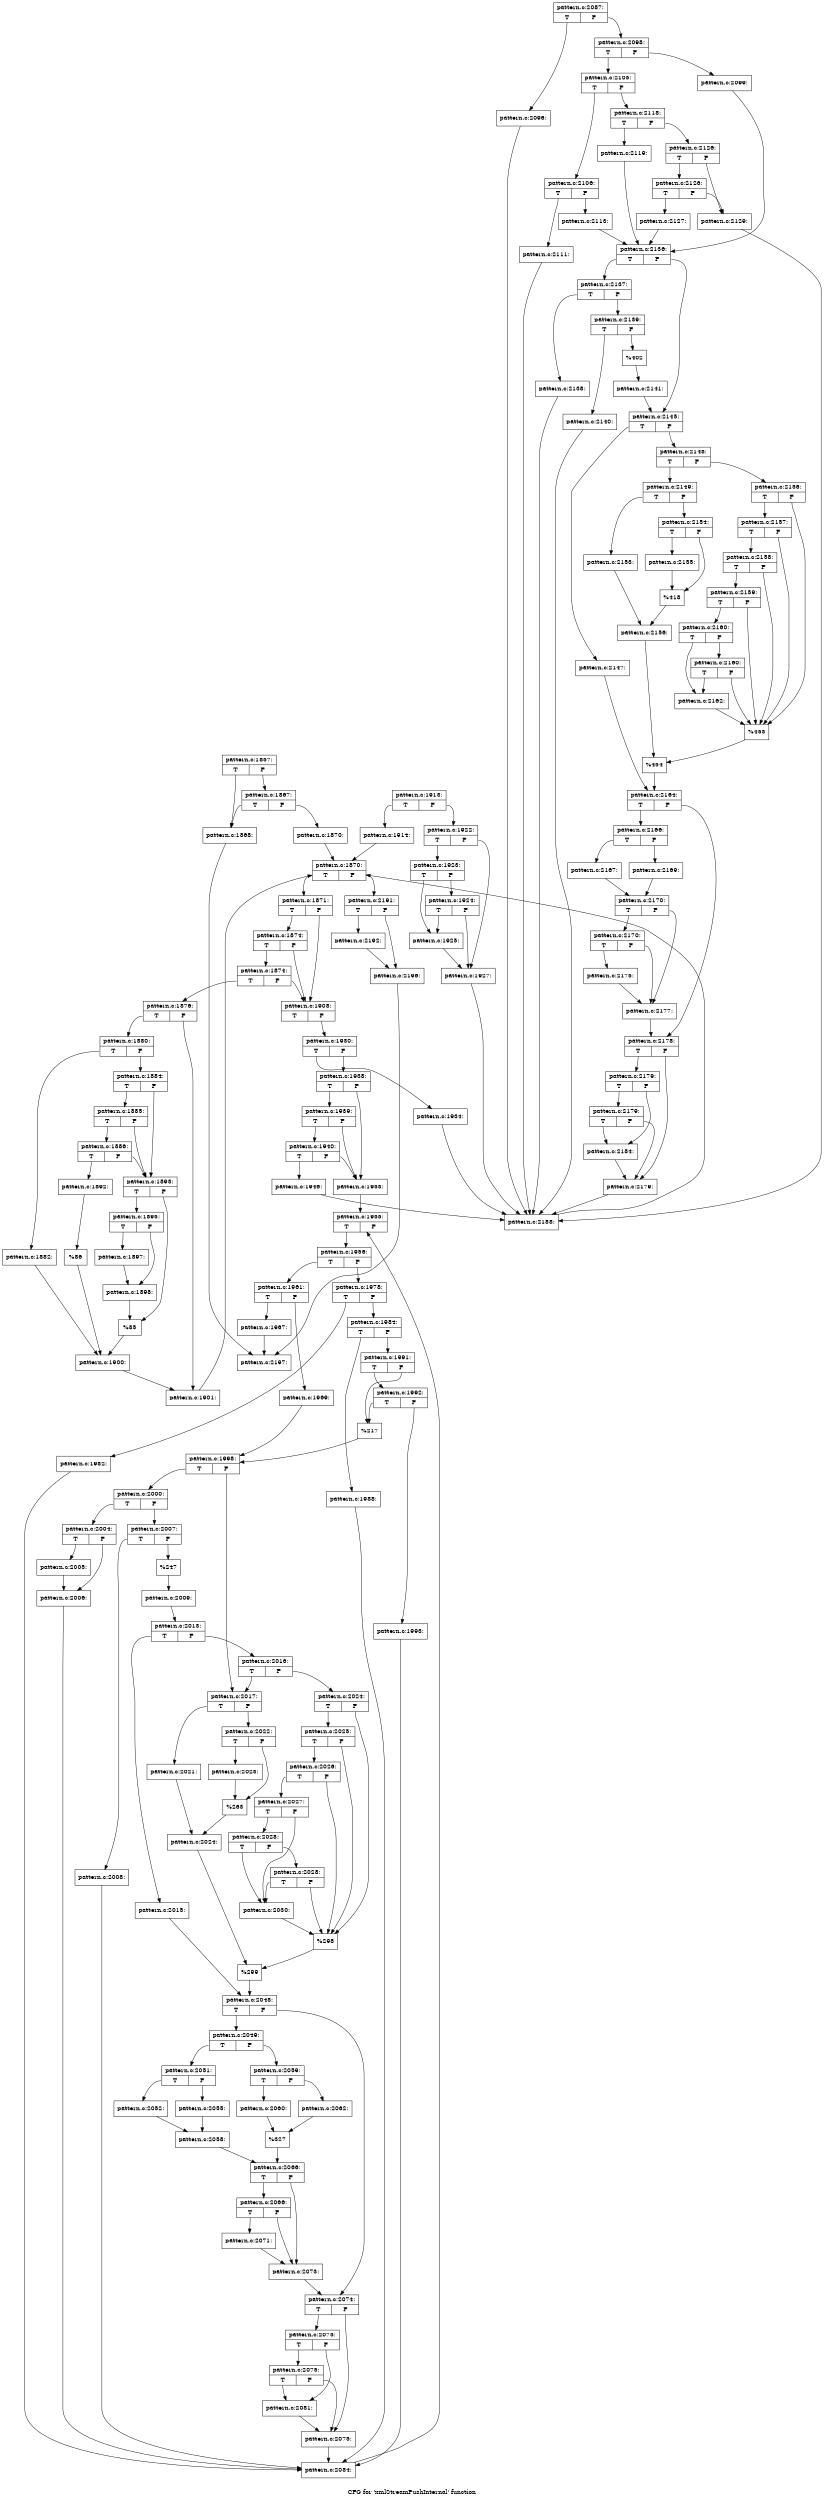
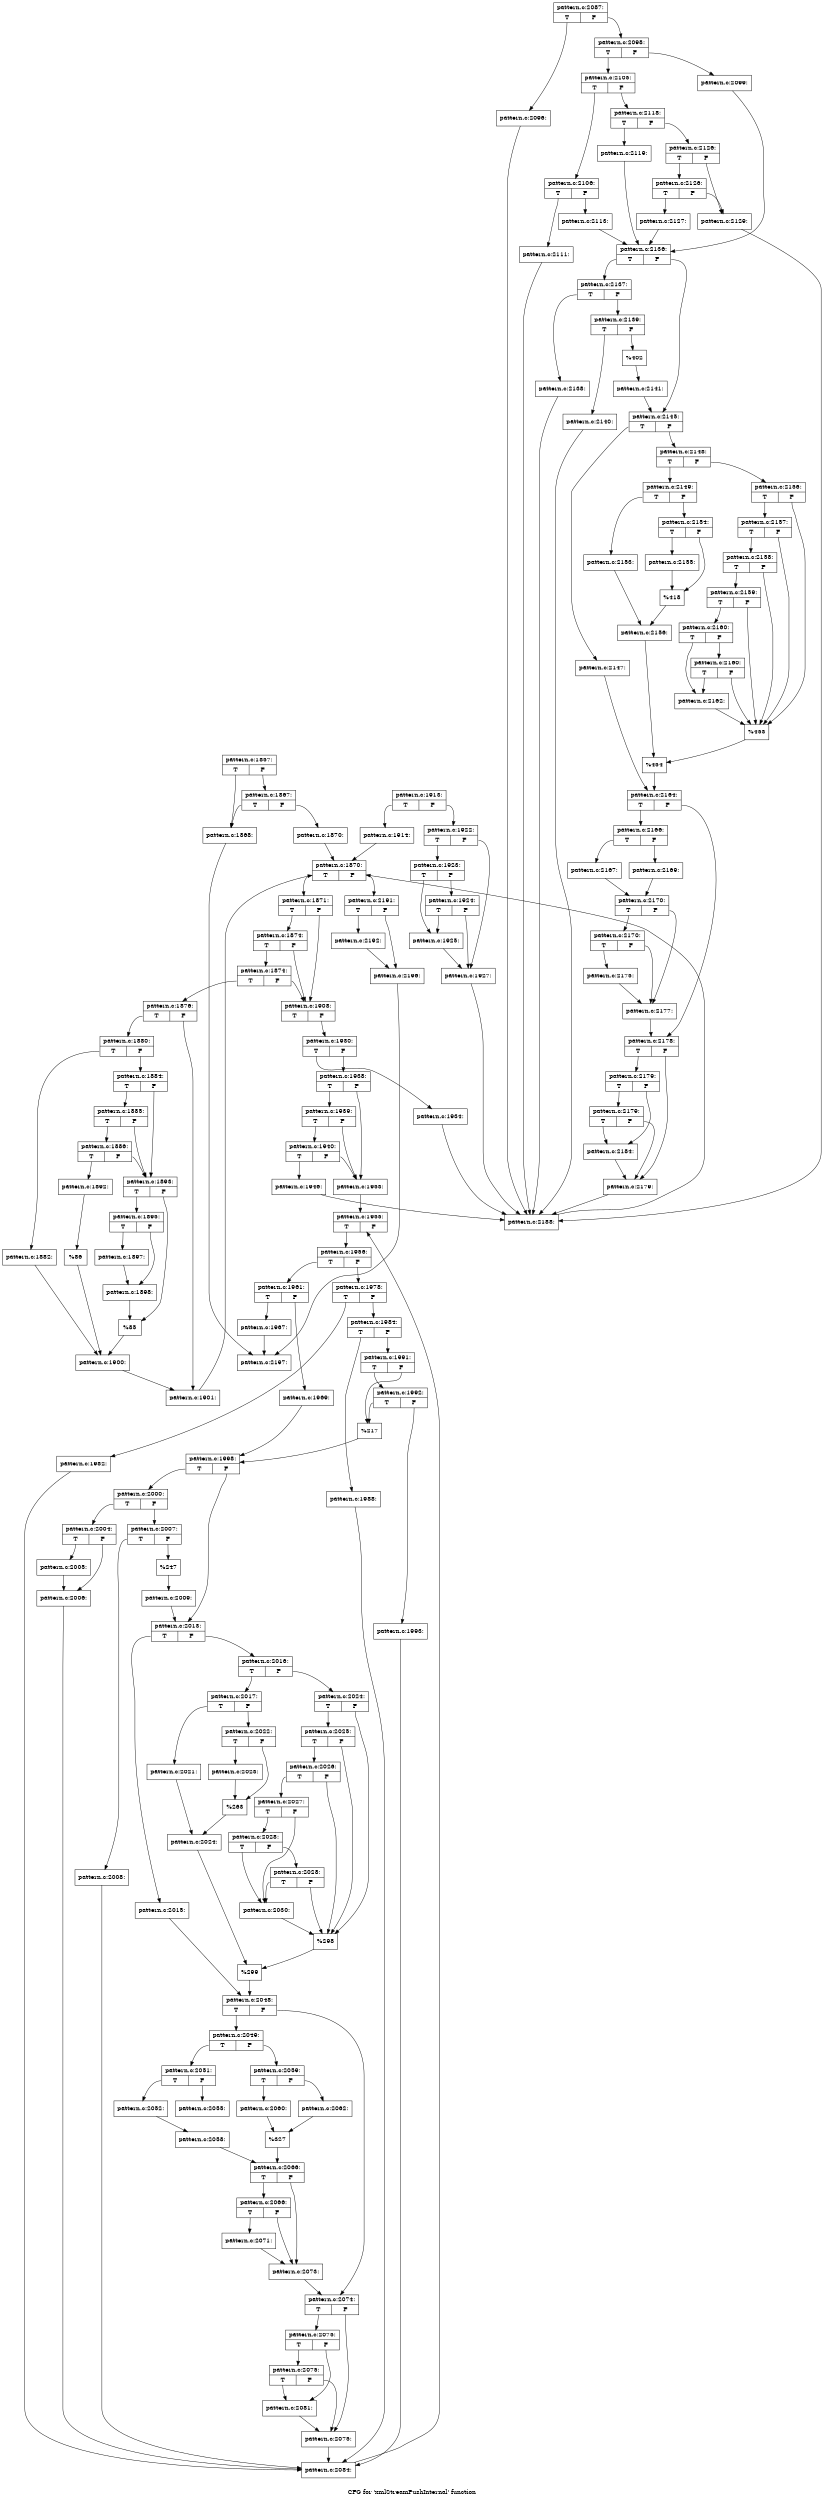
edge "pattern.c:1998:" -> "pattern.c:2017:": now "pattern.c:1998:" -> "pattern.c:2013:"
edge "pattern.c:2055:" -> "pattern.c:2058:": removed
